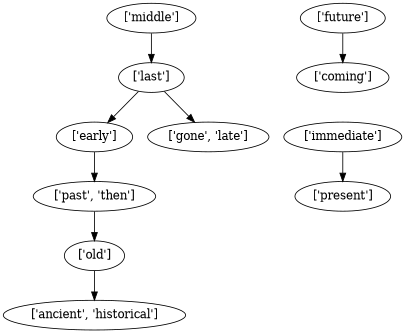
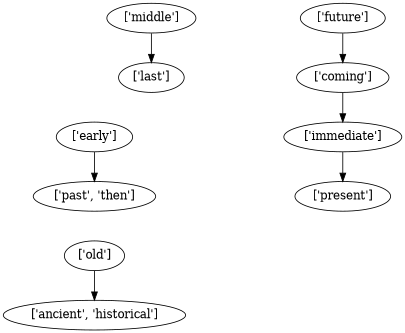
edge "['coming']" -> "['immediate']": added
edge "['last']" -> "['early']": removed
node "['gone', 'late']": removed
edge "['past', 'then']" -> "['old']": removed
